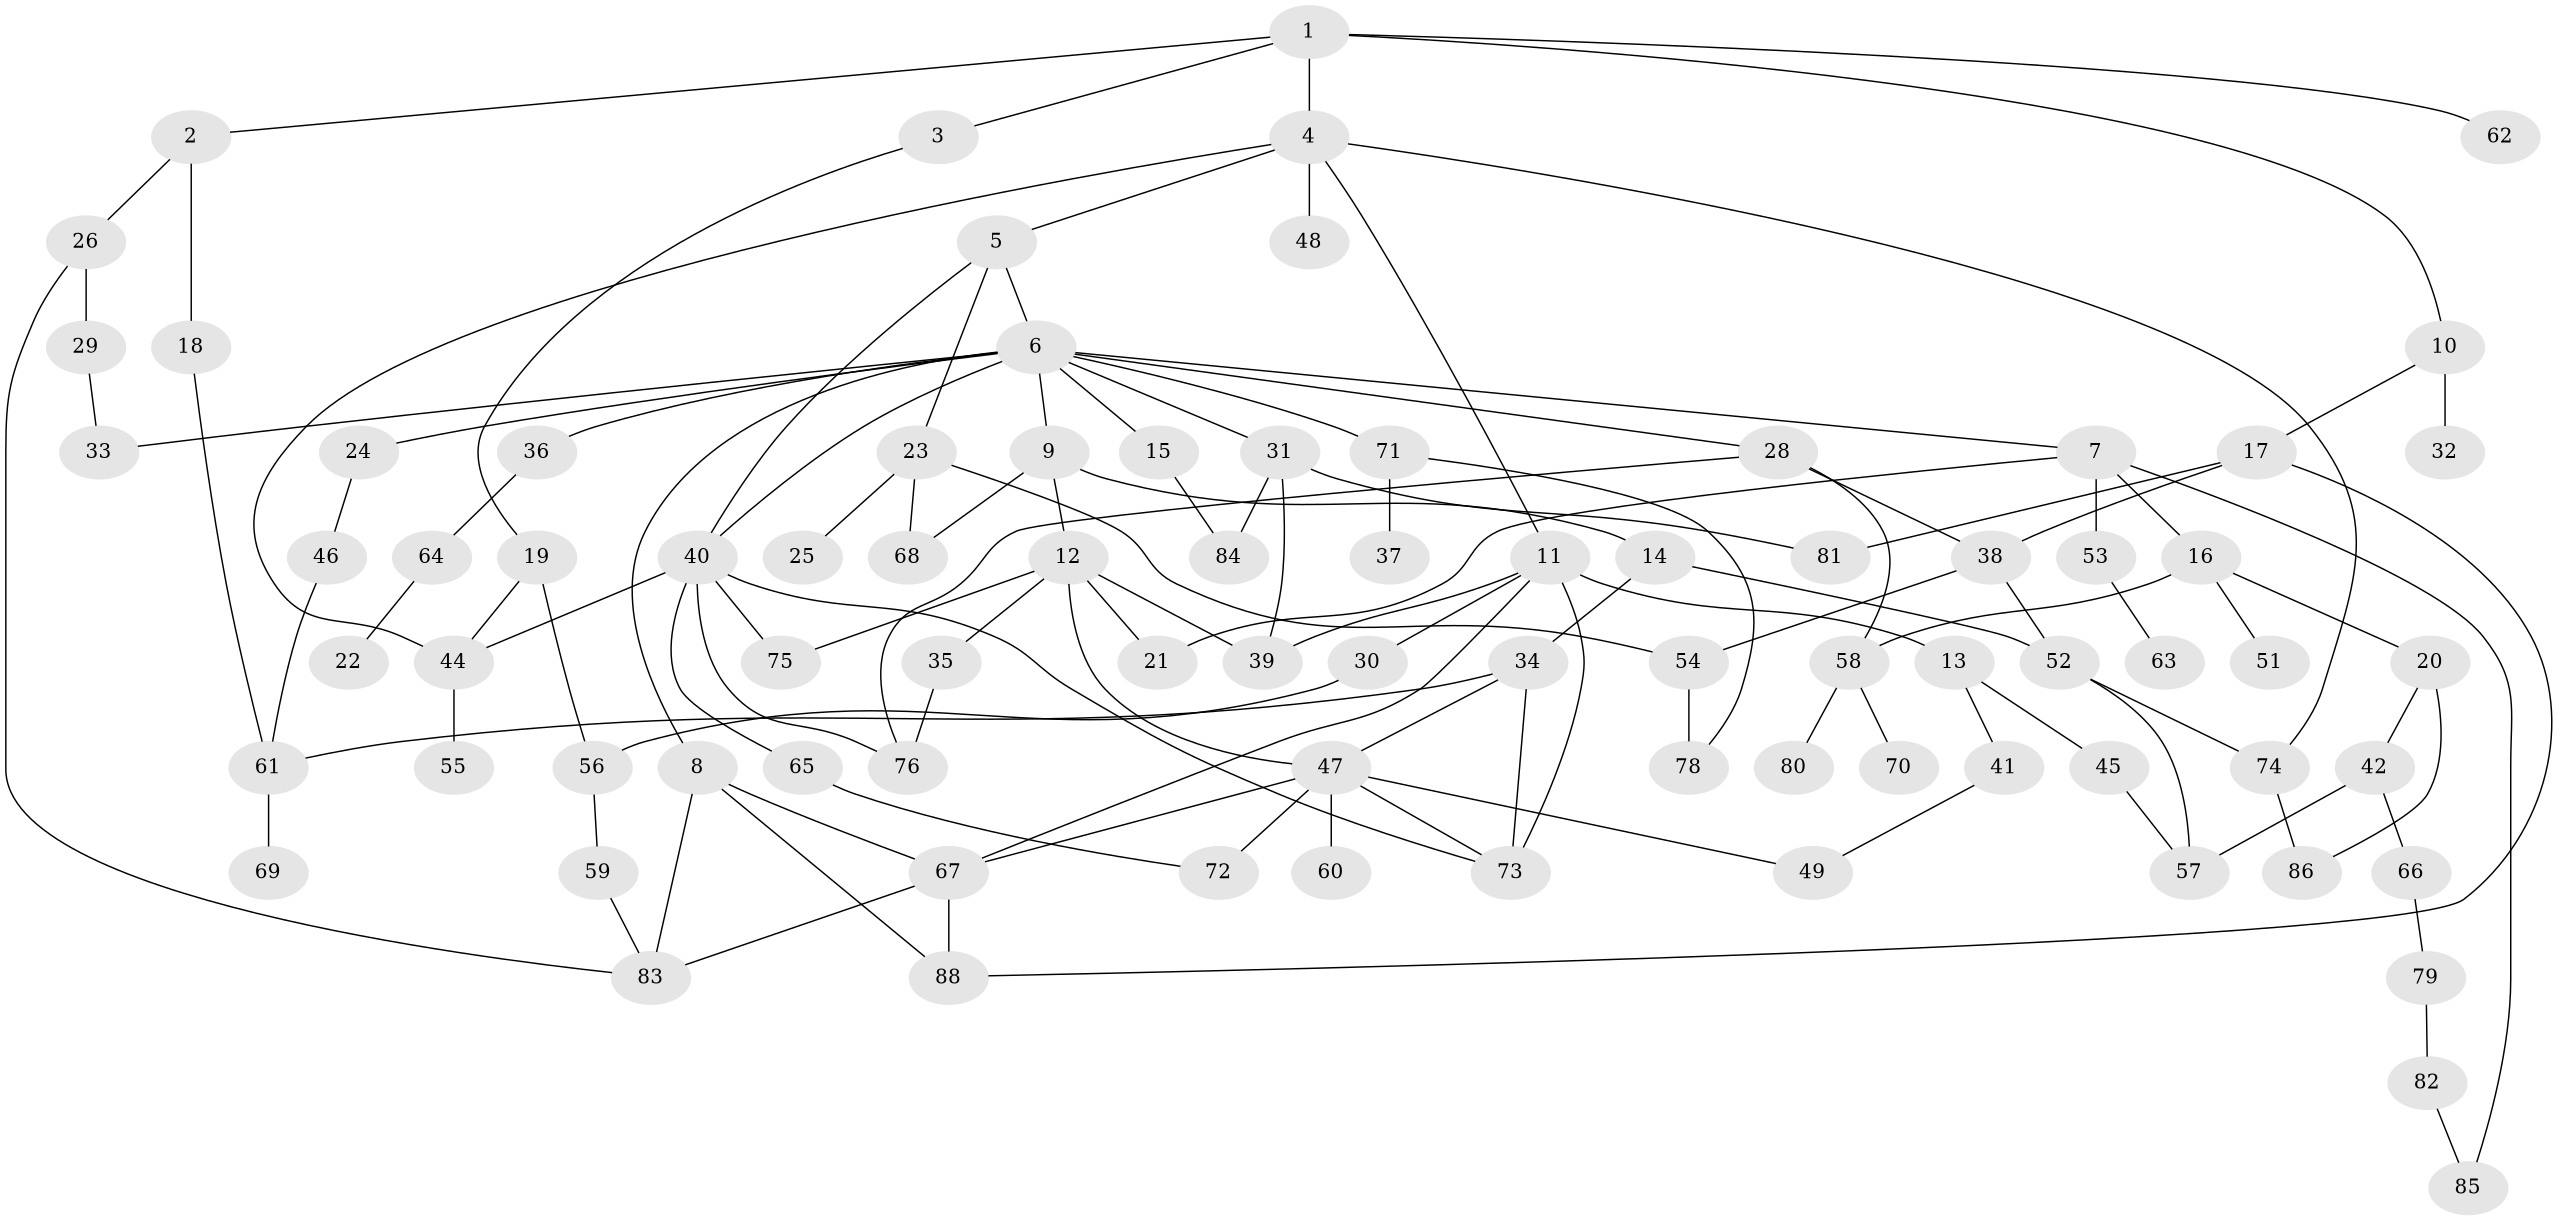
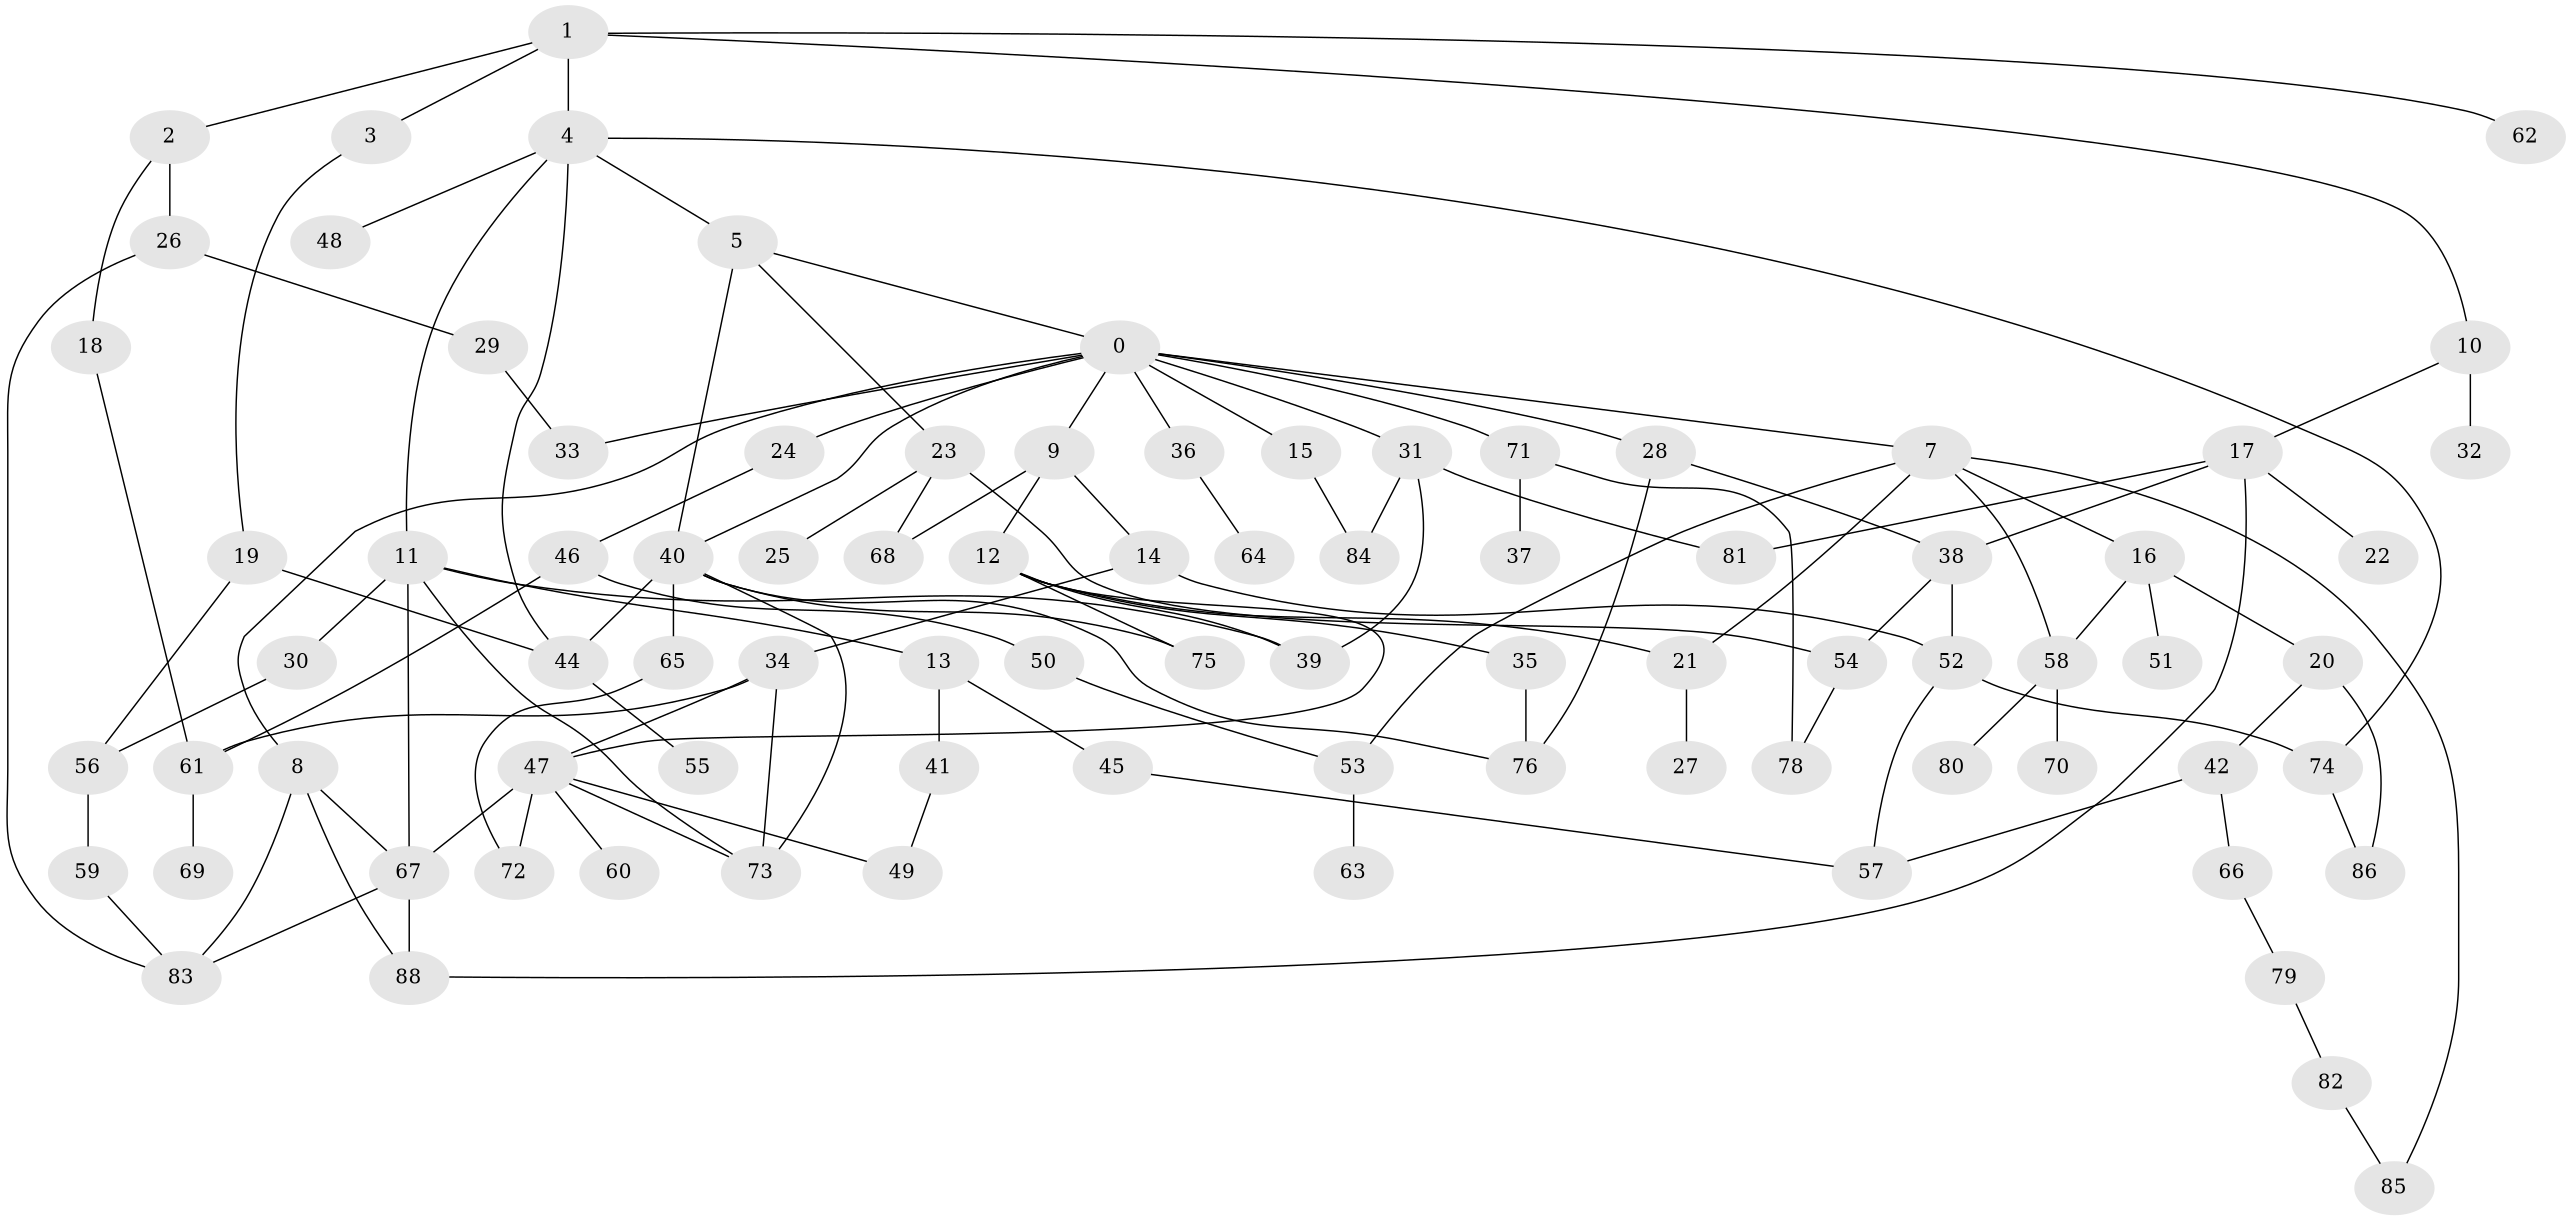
node "6": label "6" -> "0"
edge "28" -- "58": now "7" -- "58"
edge "64" -- "22": now "17" -- "22"
node "50": added
node "27": added
